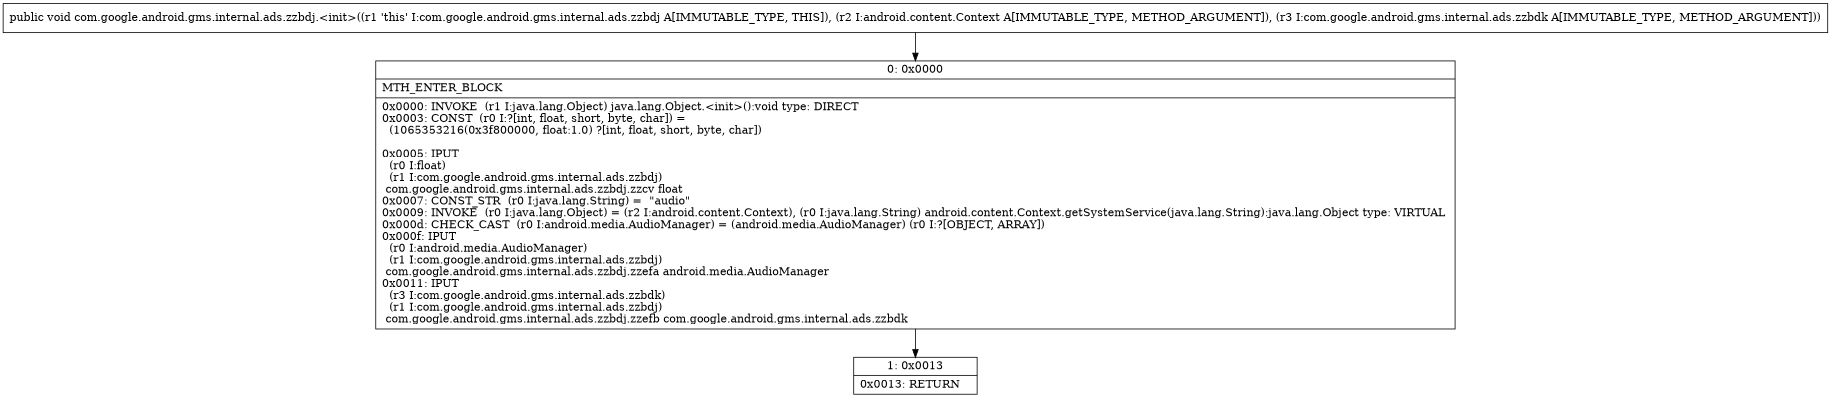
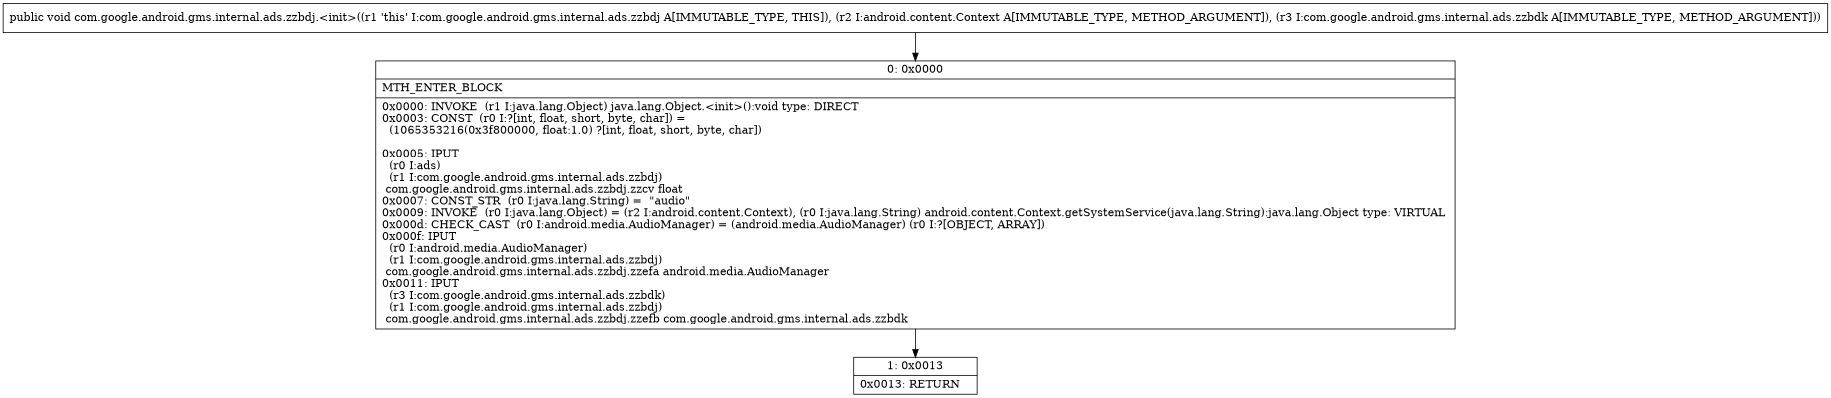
node "0: 0x0000": text "(r0 I:float)" -> "(r0 I:ads)"
